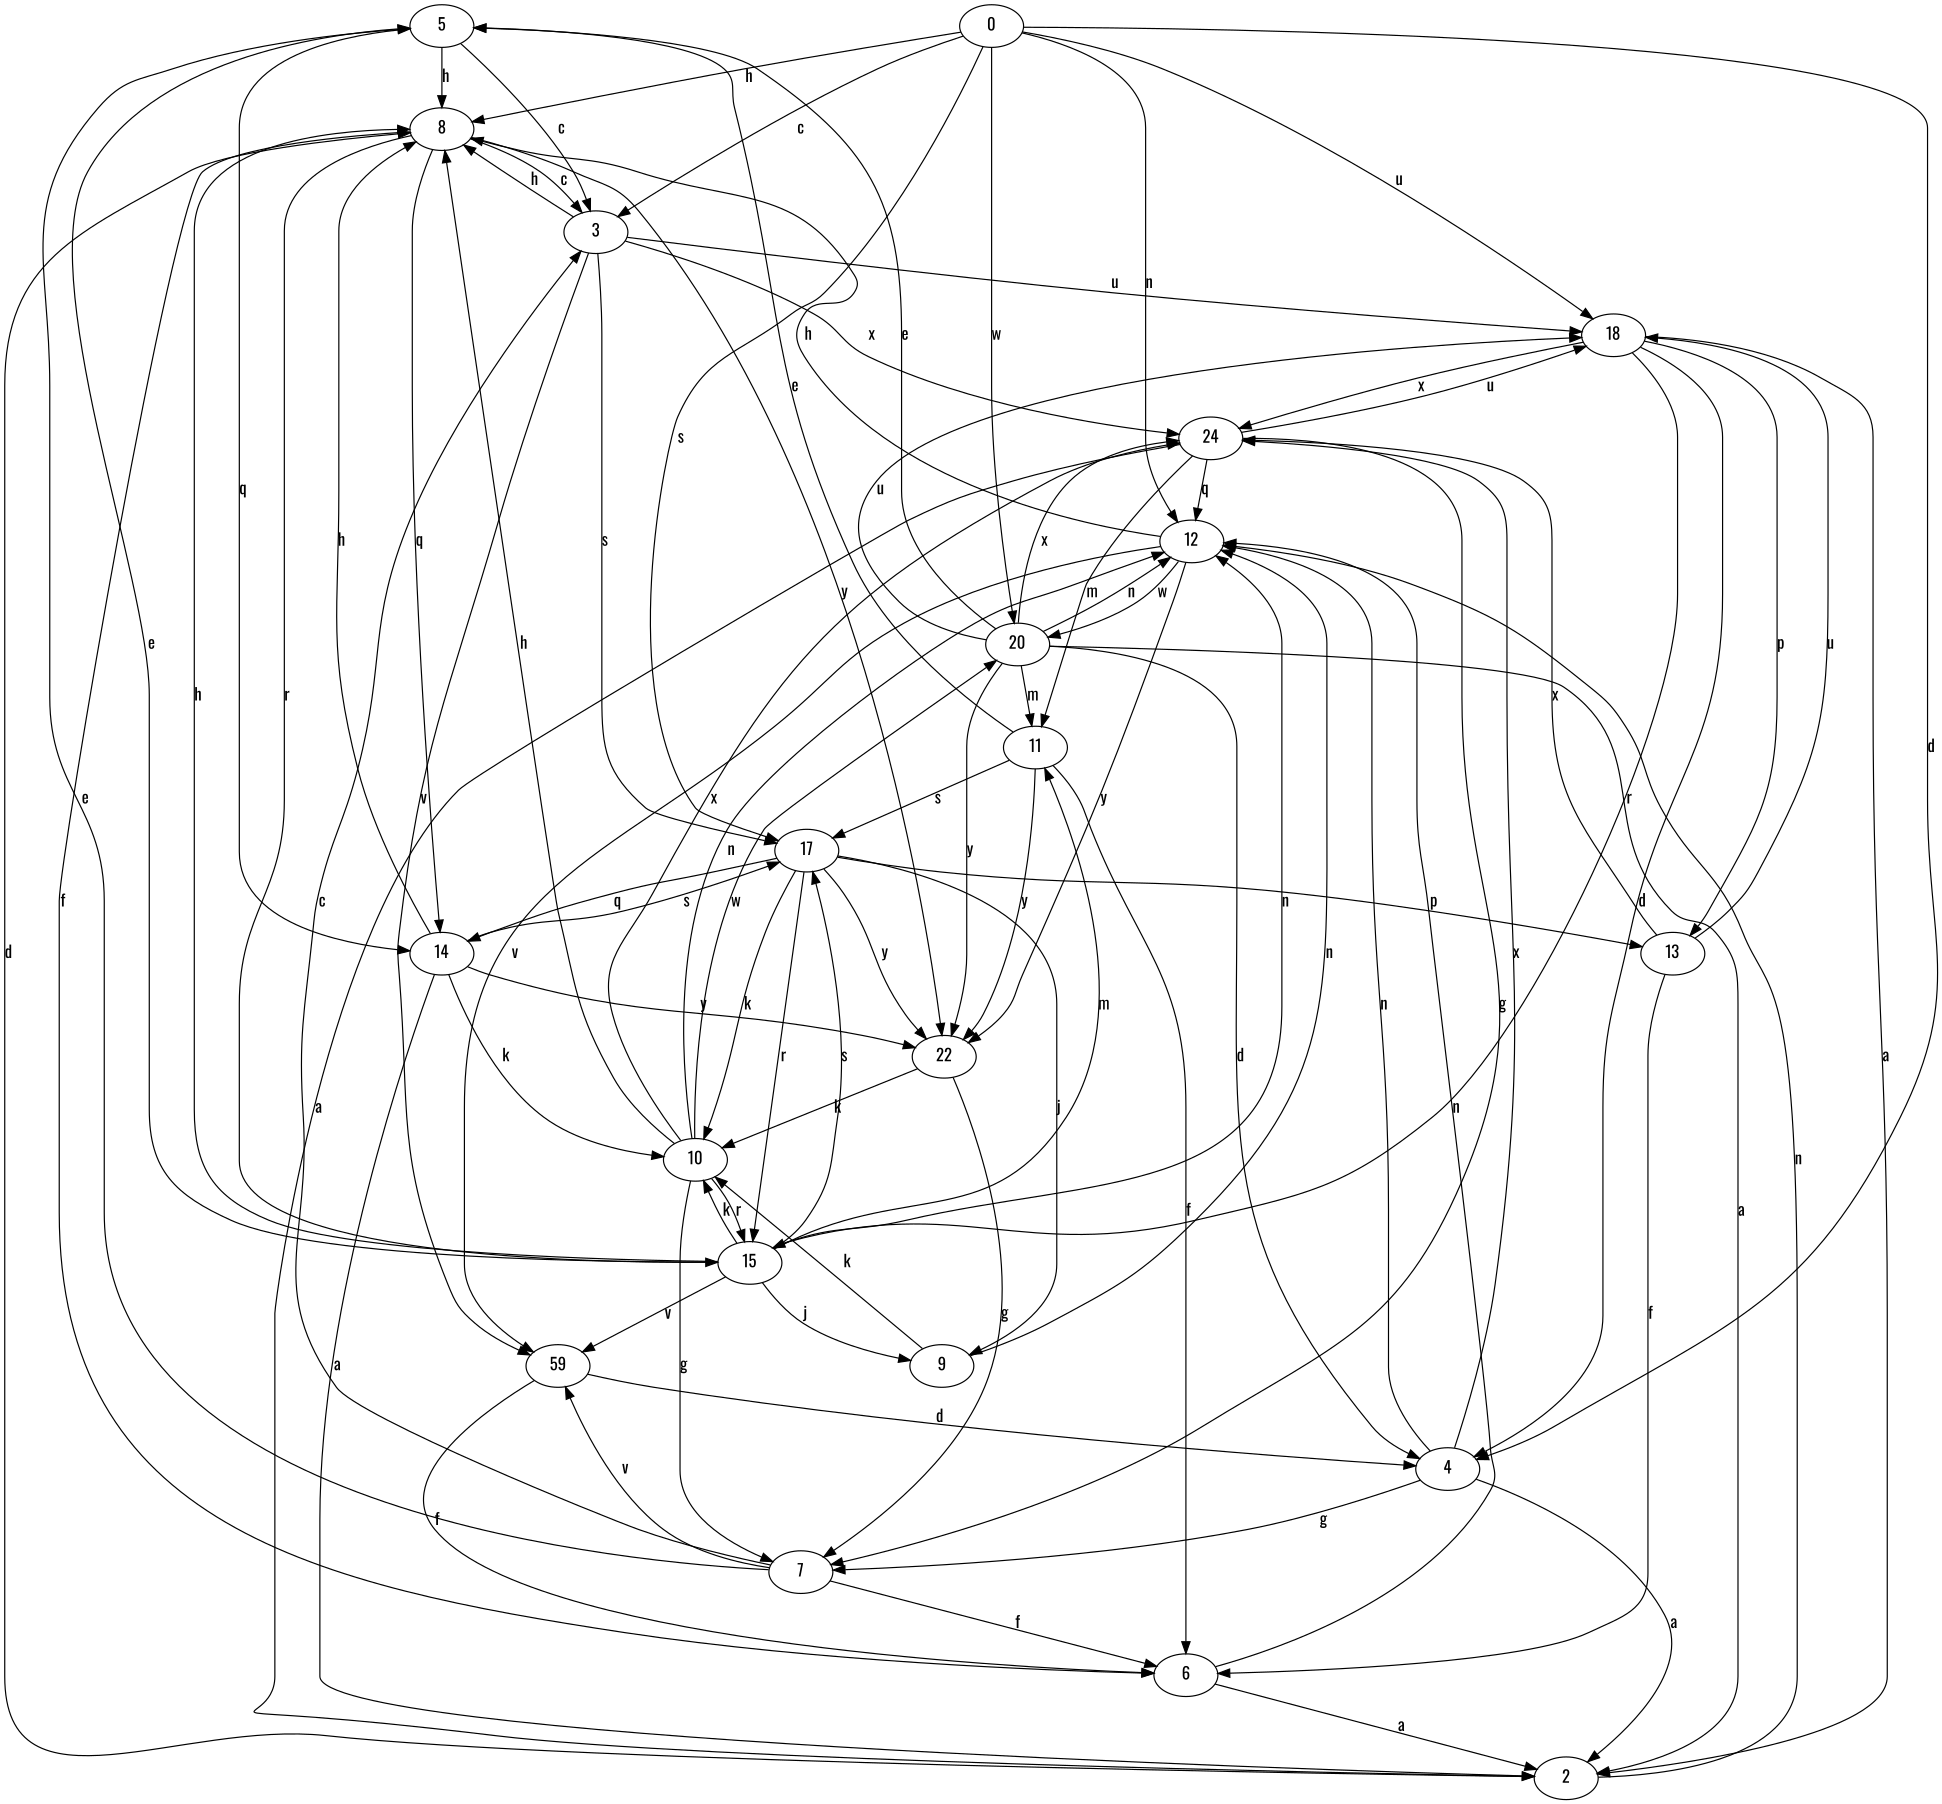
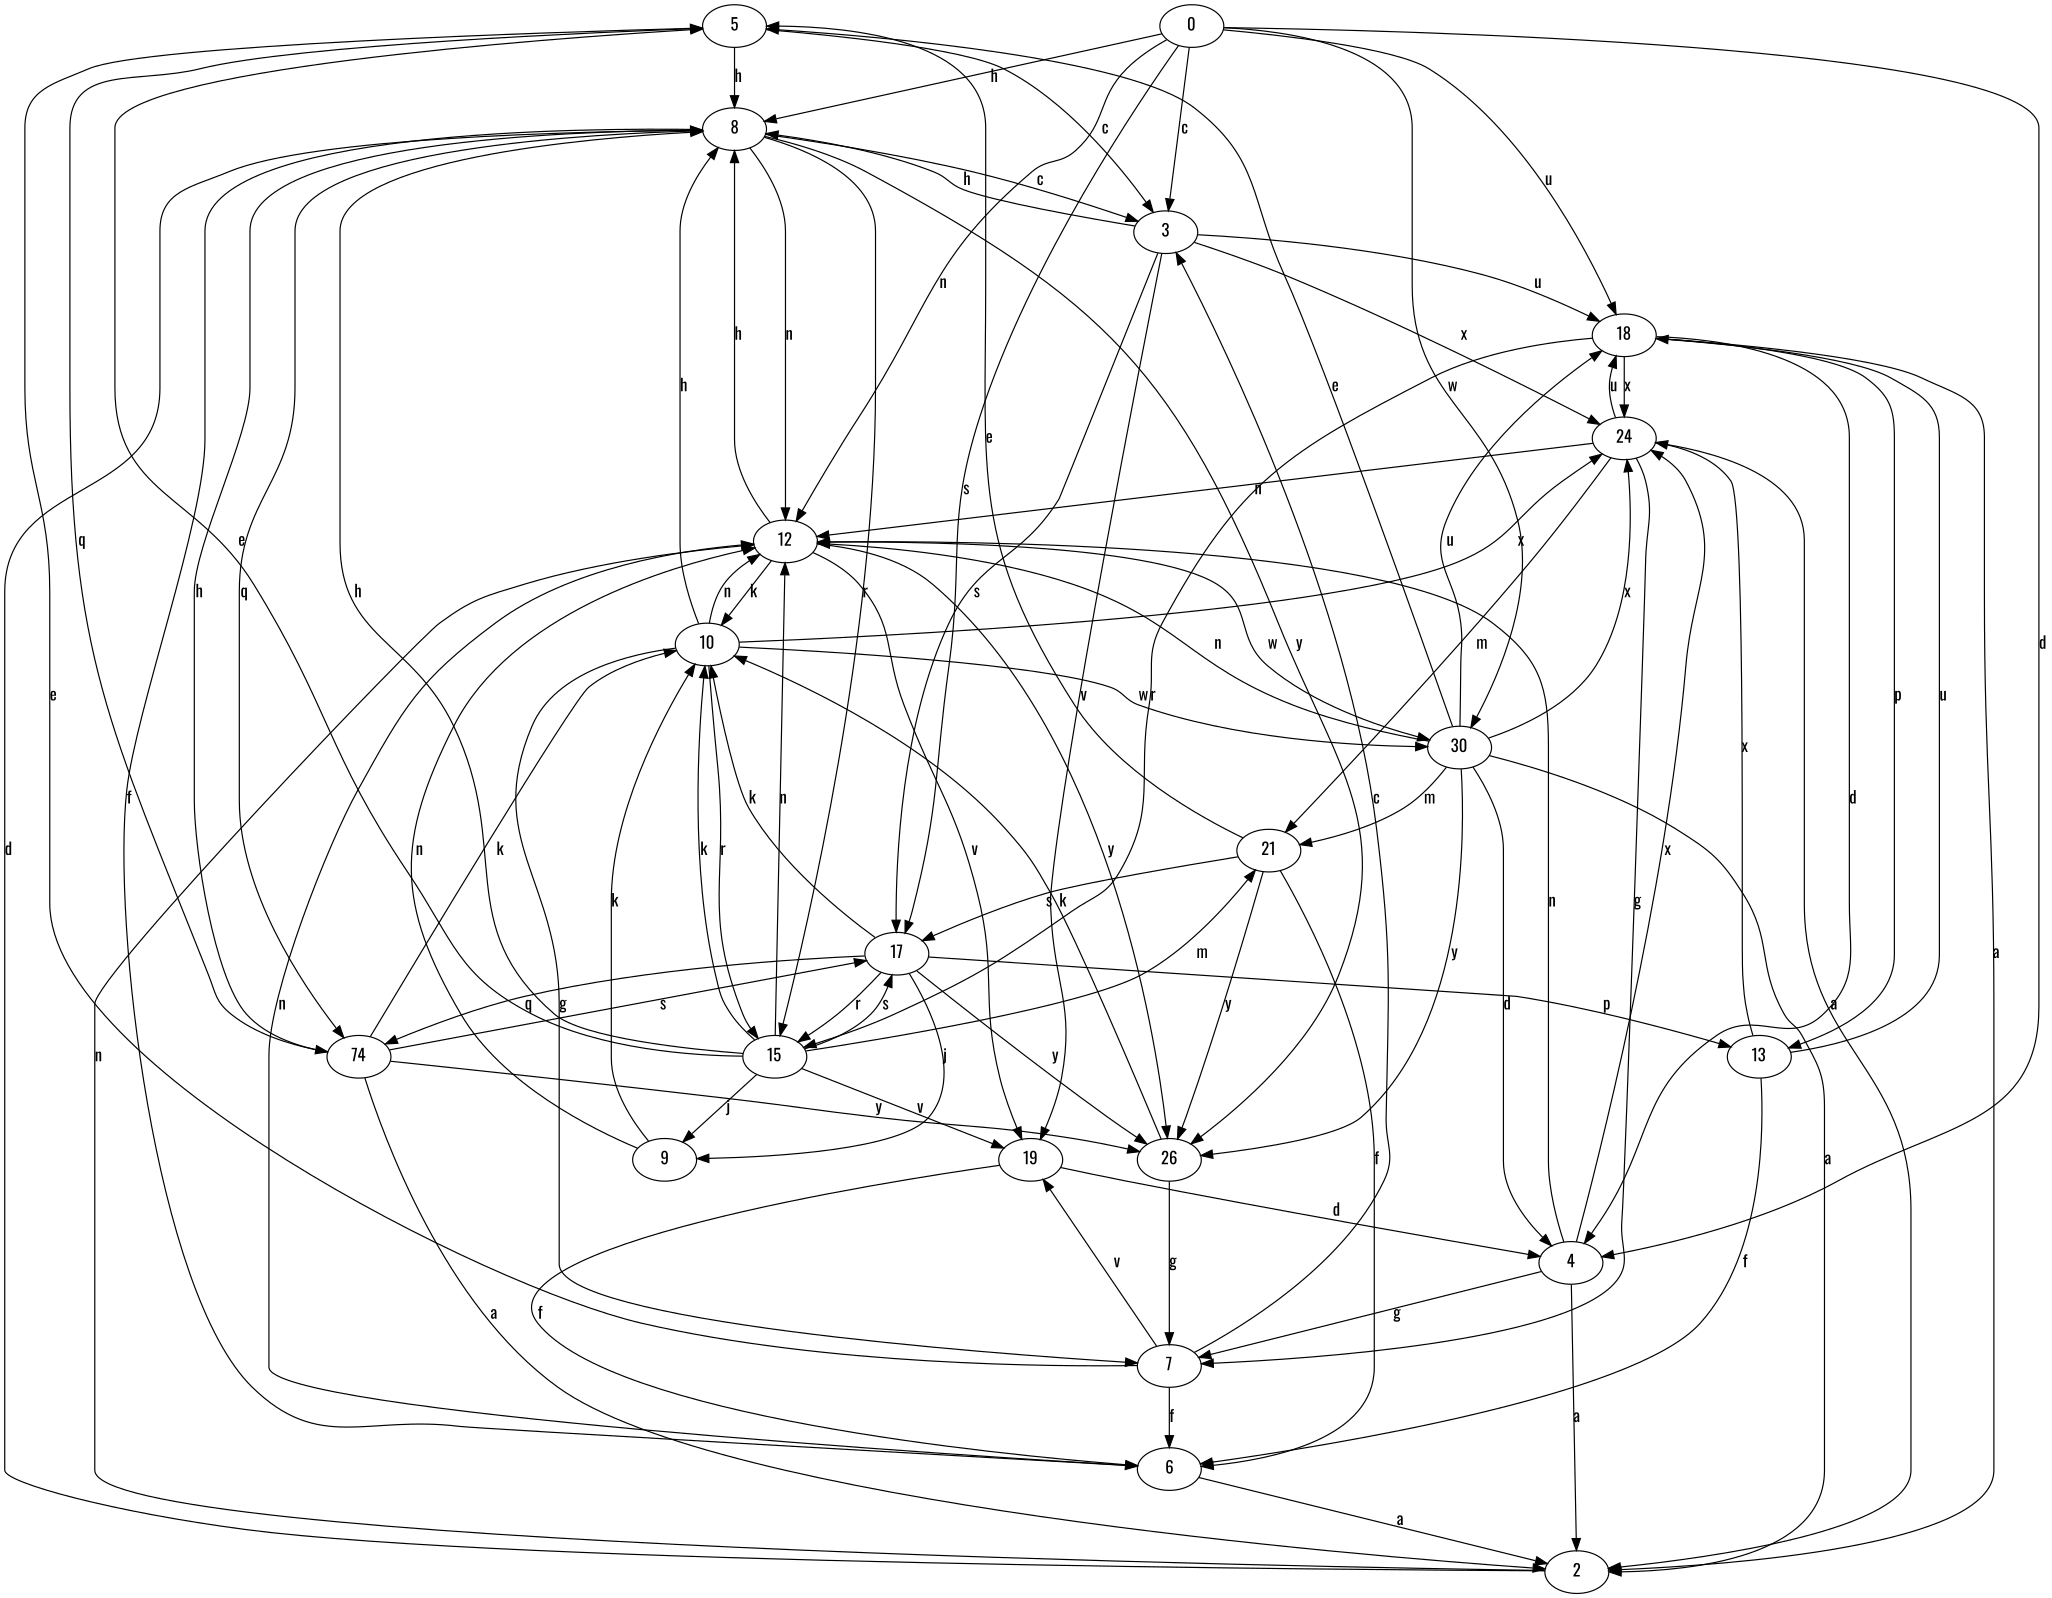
edge "8" -> "12": added, label "n"
edge "24" -> "12": label "q" -> "n"
edge "12" -> "10": added, label "k"
node "20": label "20" -> "30"
node "11": label "11" -> "21"
node "14": label "14" -> "74"
node "22": label "22" -> "26"
node "59": label "59" -> "19"
